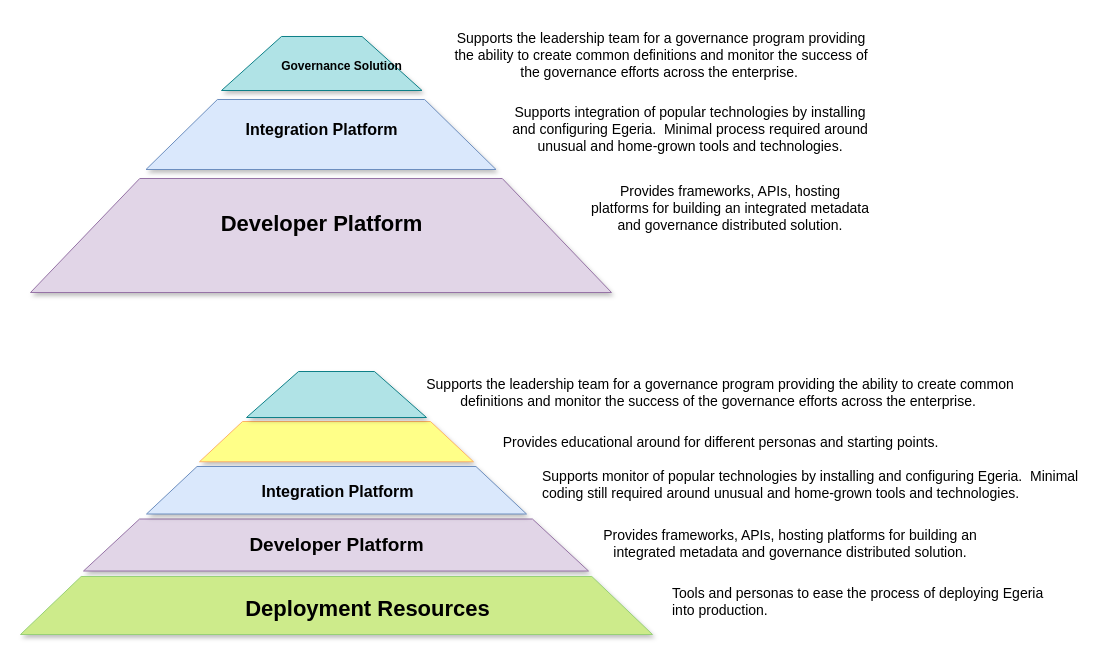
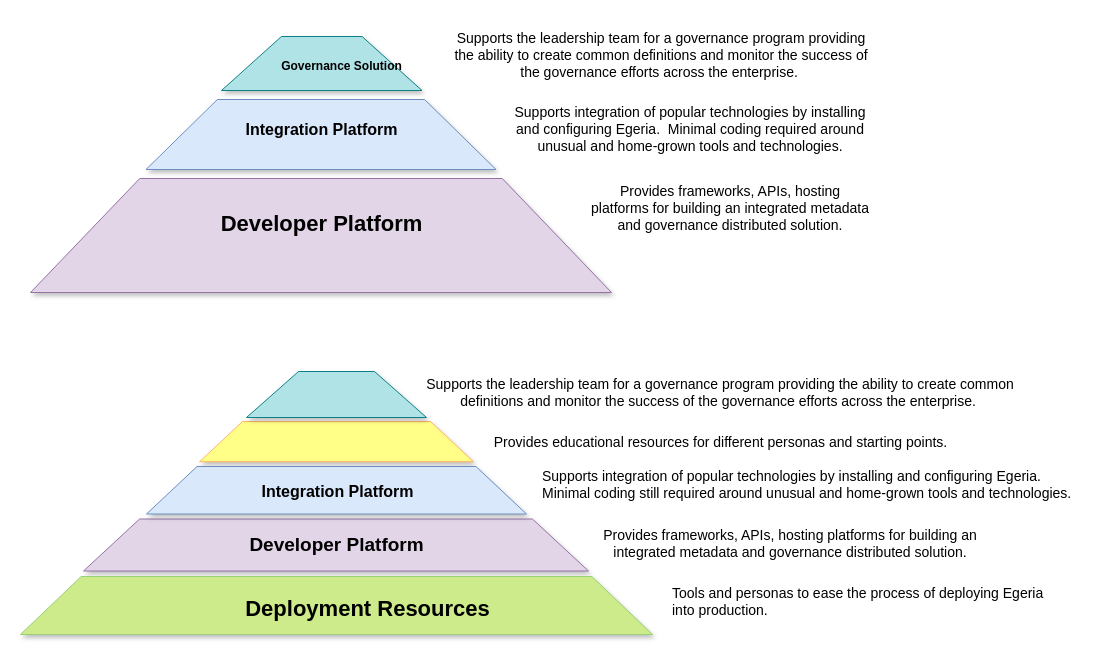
node "Supports integration of popular technologies by installing and configuring Egeria. Minimal process required around unusual and home-grown tools and technologies.": label "Supports integration of popular technologies by installing and configuring Egeria. Minimal process required around unusual and home-grown tools and technologies." -> "Supports integration of popular technologies by installing and configuring Egeria. Minimal coding required around unusual and home-grown tools and technologies."
node "Provides educational around for different personas and starting points.": label "Provides educational around for different personas and starting points." -> "Provides educational resources for different personas and starting points."
node "Supports monitor of popular technologies by installing and configuring Egeria. Minimal coding still required around unusual and home-grown tools and technologies.": label "Supports monitor of popular technologies by installing and configuring Egeria. Minimal coding still required around unusual and home-grown tools and technologies." -> "Supports integration of popular technologies by installing and configuring Egeria. Minimal coding still required around unusual and home-grown tools and technologies."
